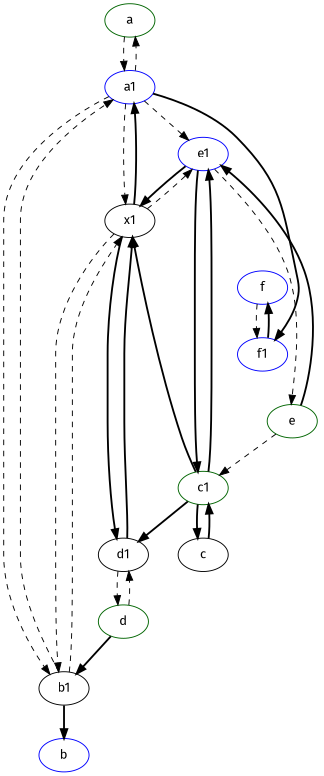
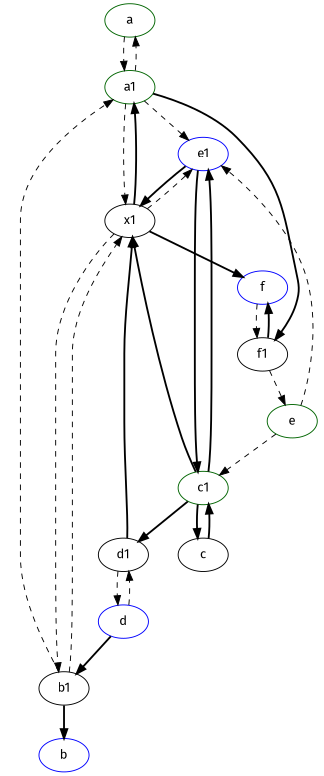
node "a1": color blue -> darkgreen
edge "e1" -> "e": now "f1" -> "e"
edge "e" -> "e1": style bold -> dashed
node "f1": color blue -> black
edge "a1" -> "b1": removed
edge "x1" -> "d1": now "x1" -> "f"
node "d": color darkgreen -> blue
